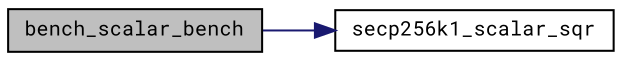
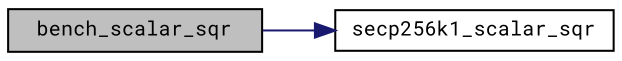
node "bench_scalar_bench": label "bench_scalar_bench" -> "bench_scalar_sqr"
